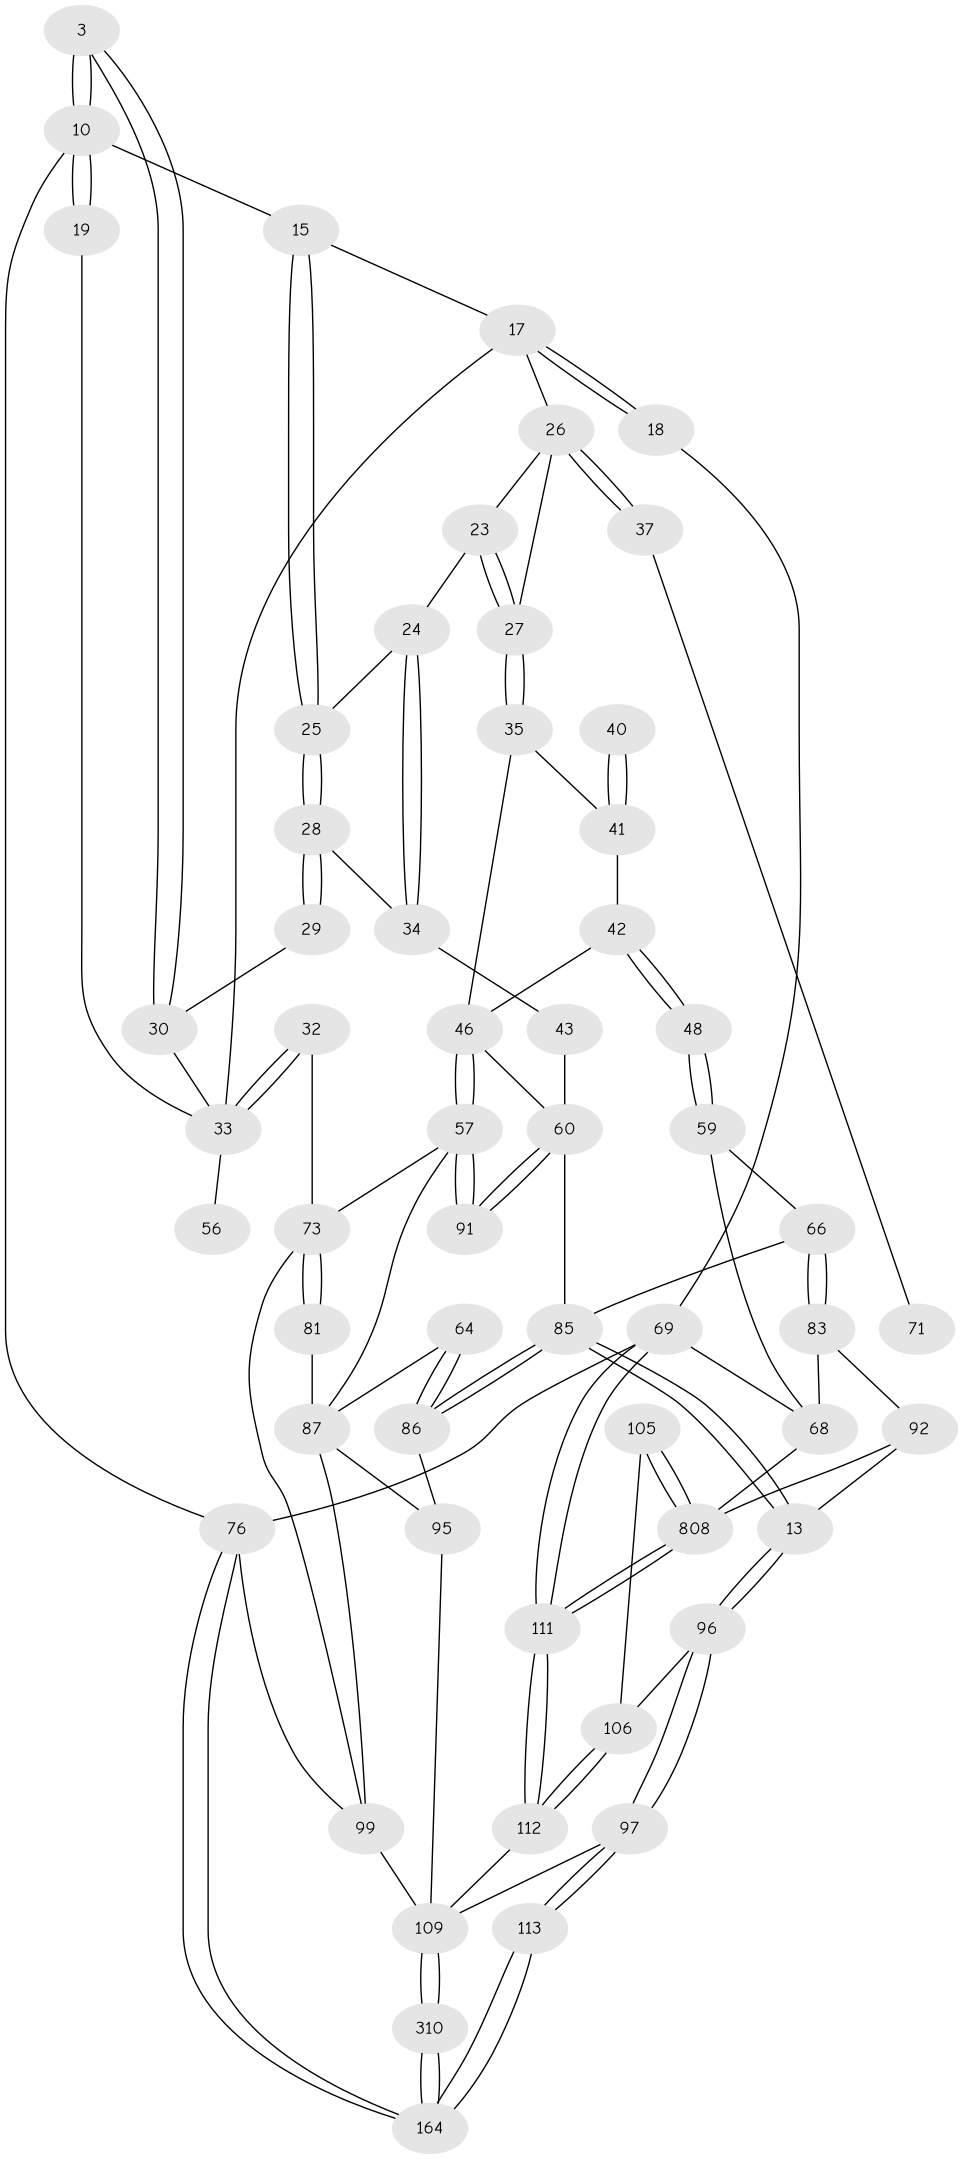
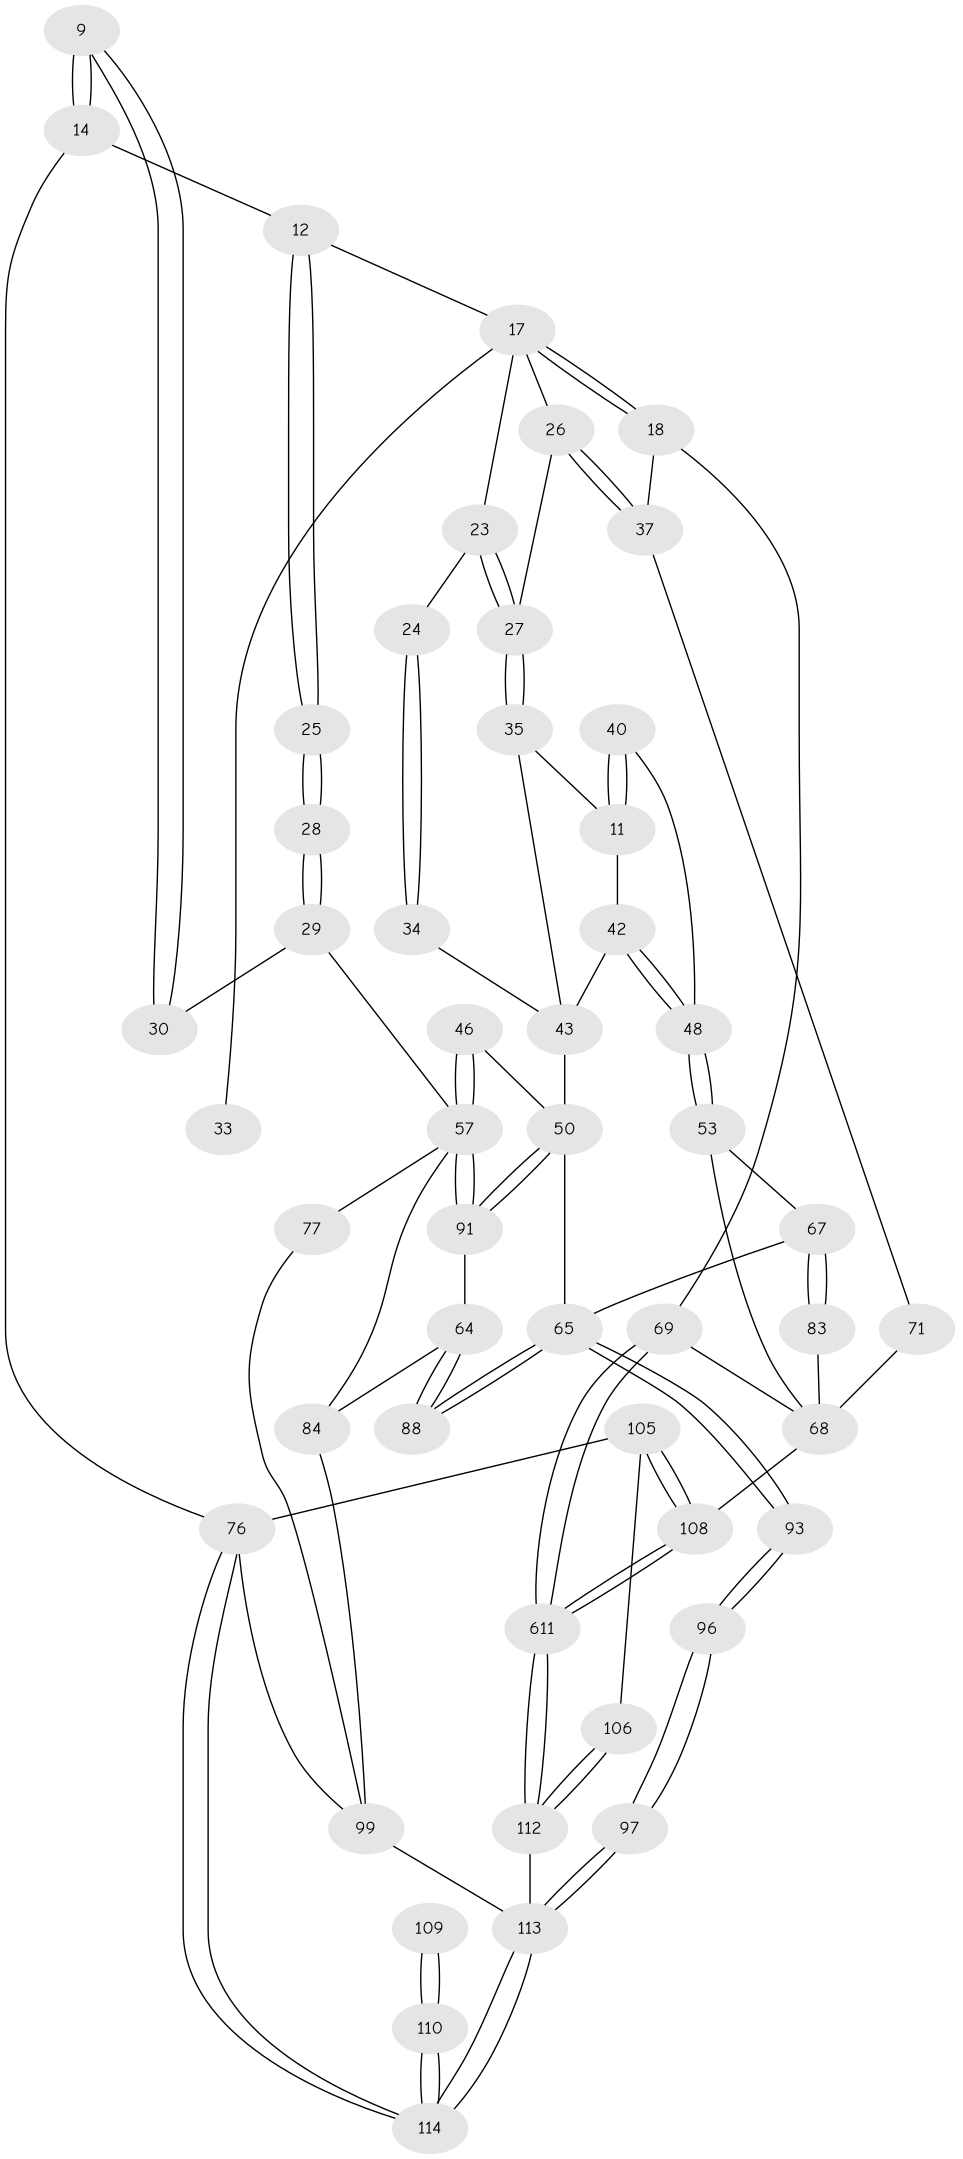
node "3": label "3" -> "9"
node "10": label "10" -> "14"
node "19": removed
node "15": label "15" -> "12"
edge "26" -- "23": now "17" -- "23"
edge "18" -- "37": added
edge "24" -- "25": removed
node "41": label "41" -> "11"
edge "40" -- "48": added
edge "28" -- "34": removed
edge "35" -- "46": now "35" -- "43"
edge "42" -- "46": now "42" -- "43"
node "32": removed
edge "29" -- "57": added
edge "30" -- "33": removed
node "60": label "60" -> "50"
node "59": label "59" -> "53"
node "56": removed
node "73": label "73" -> "77"
node "66": label "66" -> "67"
edge "91" -- "64": added
node "81": removed
node "85": label "85" -> "65"
edge "71" -- "68": added
node "87": label "87" -> "84"
node "86": label "86" -> "88"
node "92": removed
edge "69" -- "76": now "105" -- "76"
node "95": removed
node "808": label "808" -> "108"
node "13": label "13" -> "93"
node "111": label "111" -> "611"
edge "96" -- "106": removed
edge "99" -- "109": now "99" -- "113"
edge "112" -- "109": now "112" -- "113"
edge "97" -- "109": removed
node "310": label "310" -> "110"
node "164": label "164" -> "114"
